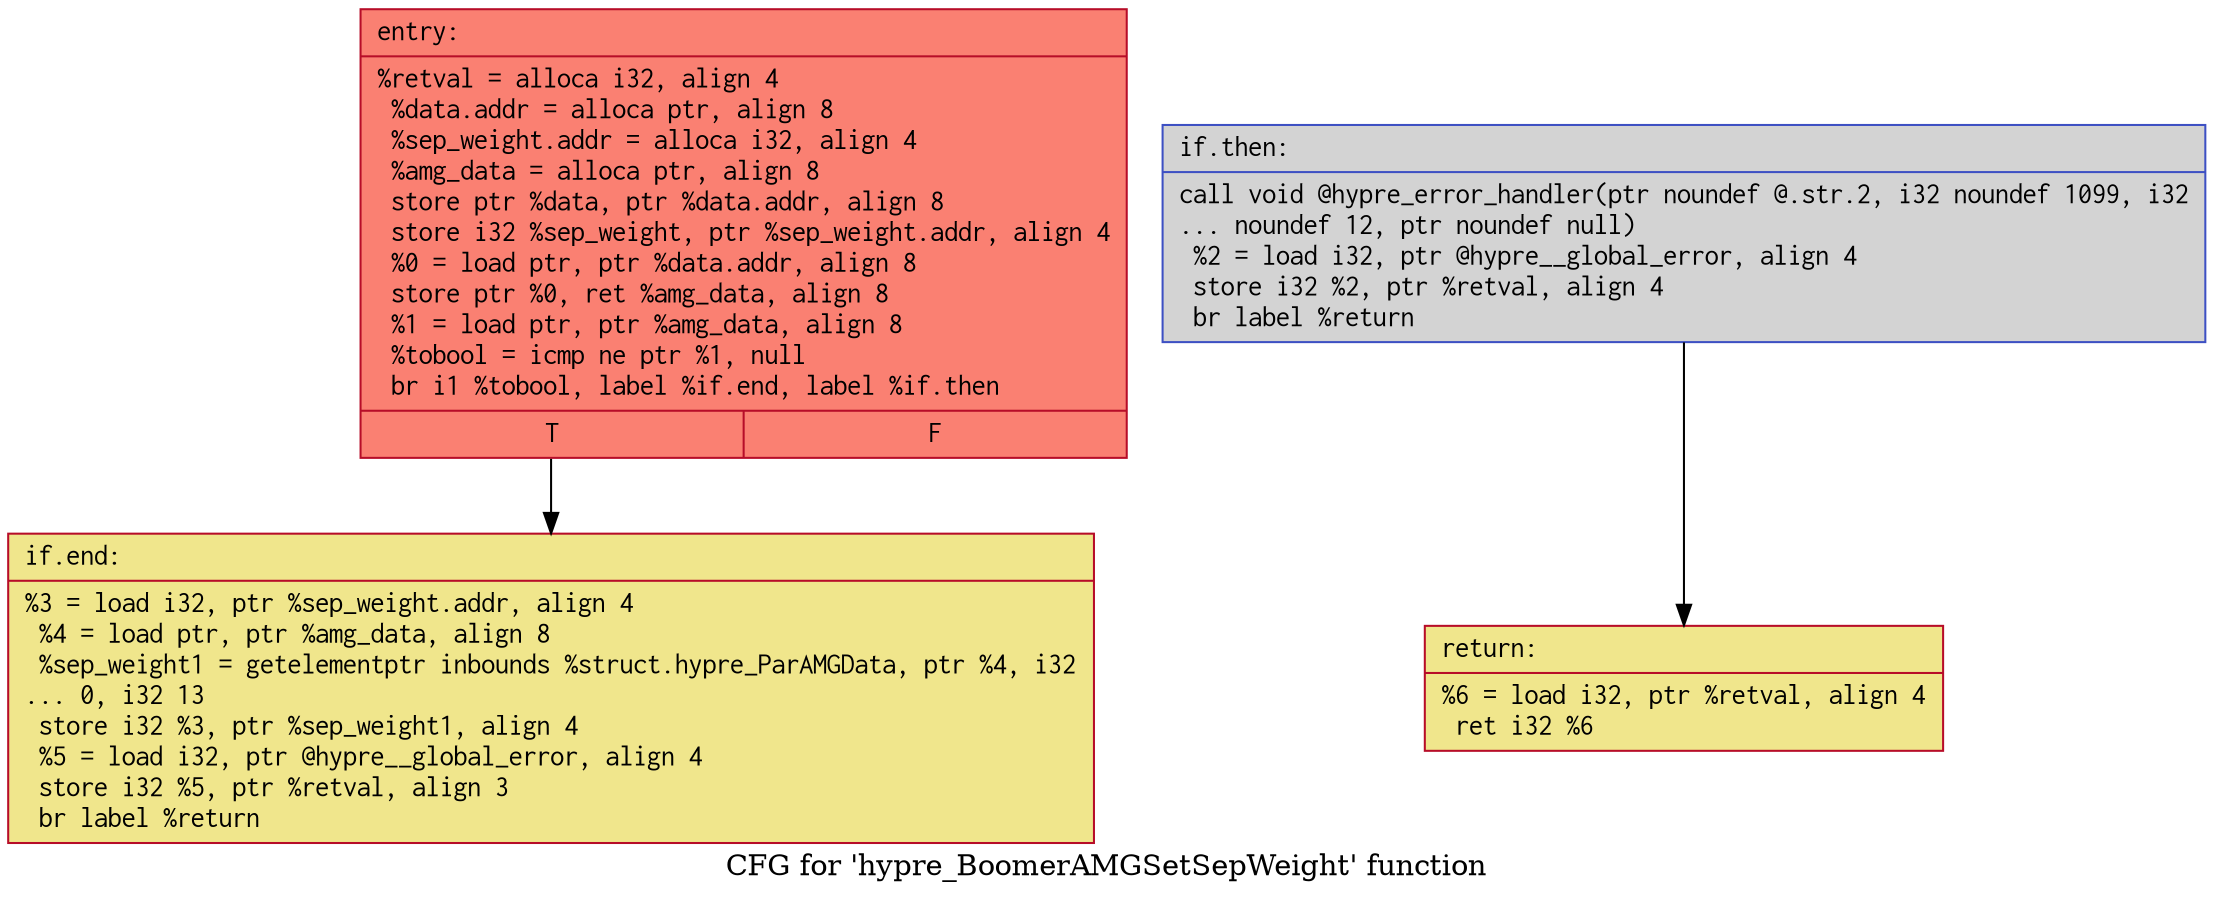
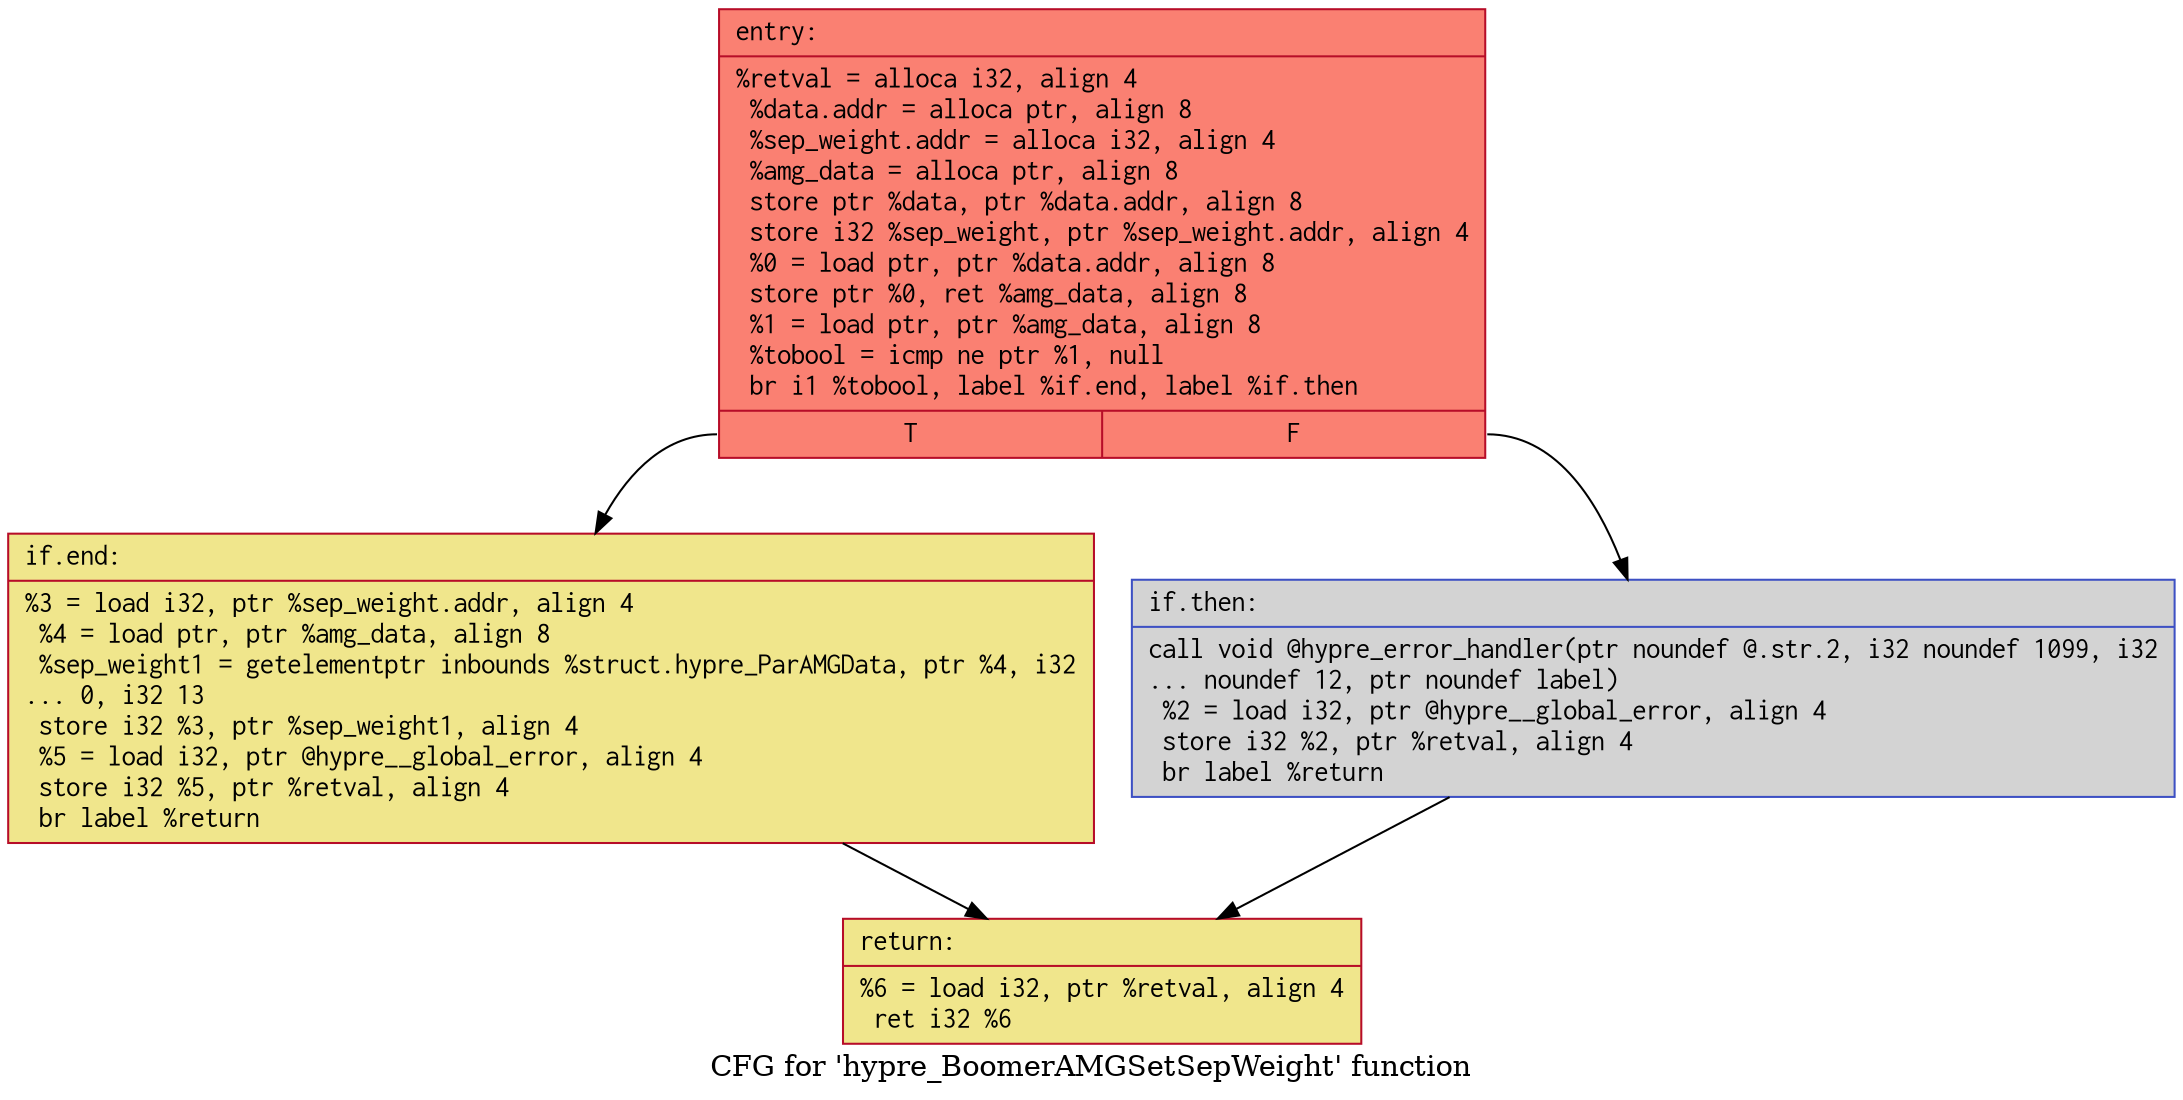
node "if.then:": text "... noundef 12, ptr noundef null)" -> "... noundef 12, ptr noundef label)"
edge "entry:" -> "if.then:": added
node "if.end:": text "store i32 %5, ptr %retval, align 3" -> "store i32 %5, ptr %retval, align 4"
edge "if.end:" -> "return:": added
